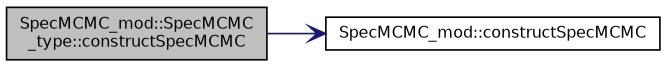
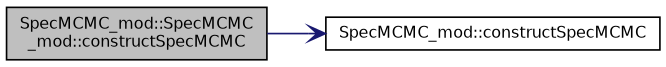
node "SpecMCMC_mod::SpecMCMC _type::constructSpecMCMC": label "SpecMCMC_mod::SpecMCMC _type::constructSpecMCMC" -> "SpecMCMC_mod::SpecMCMC _mod::constructSpecMCMC"
